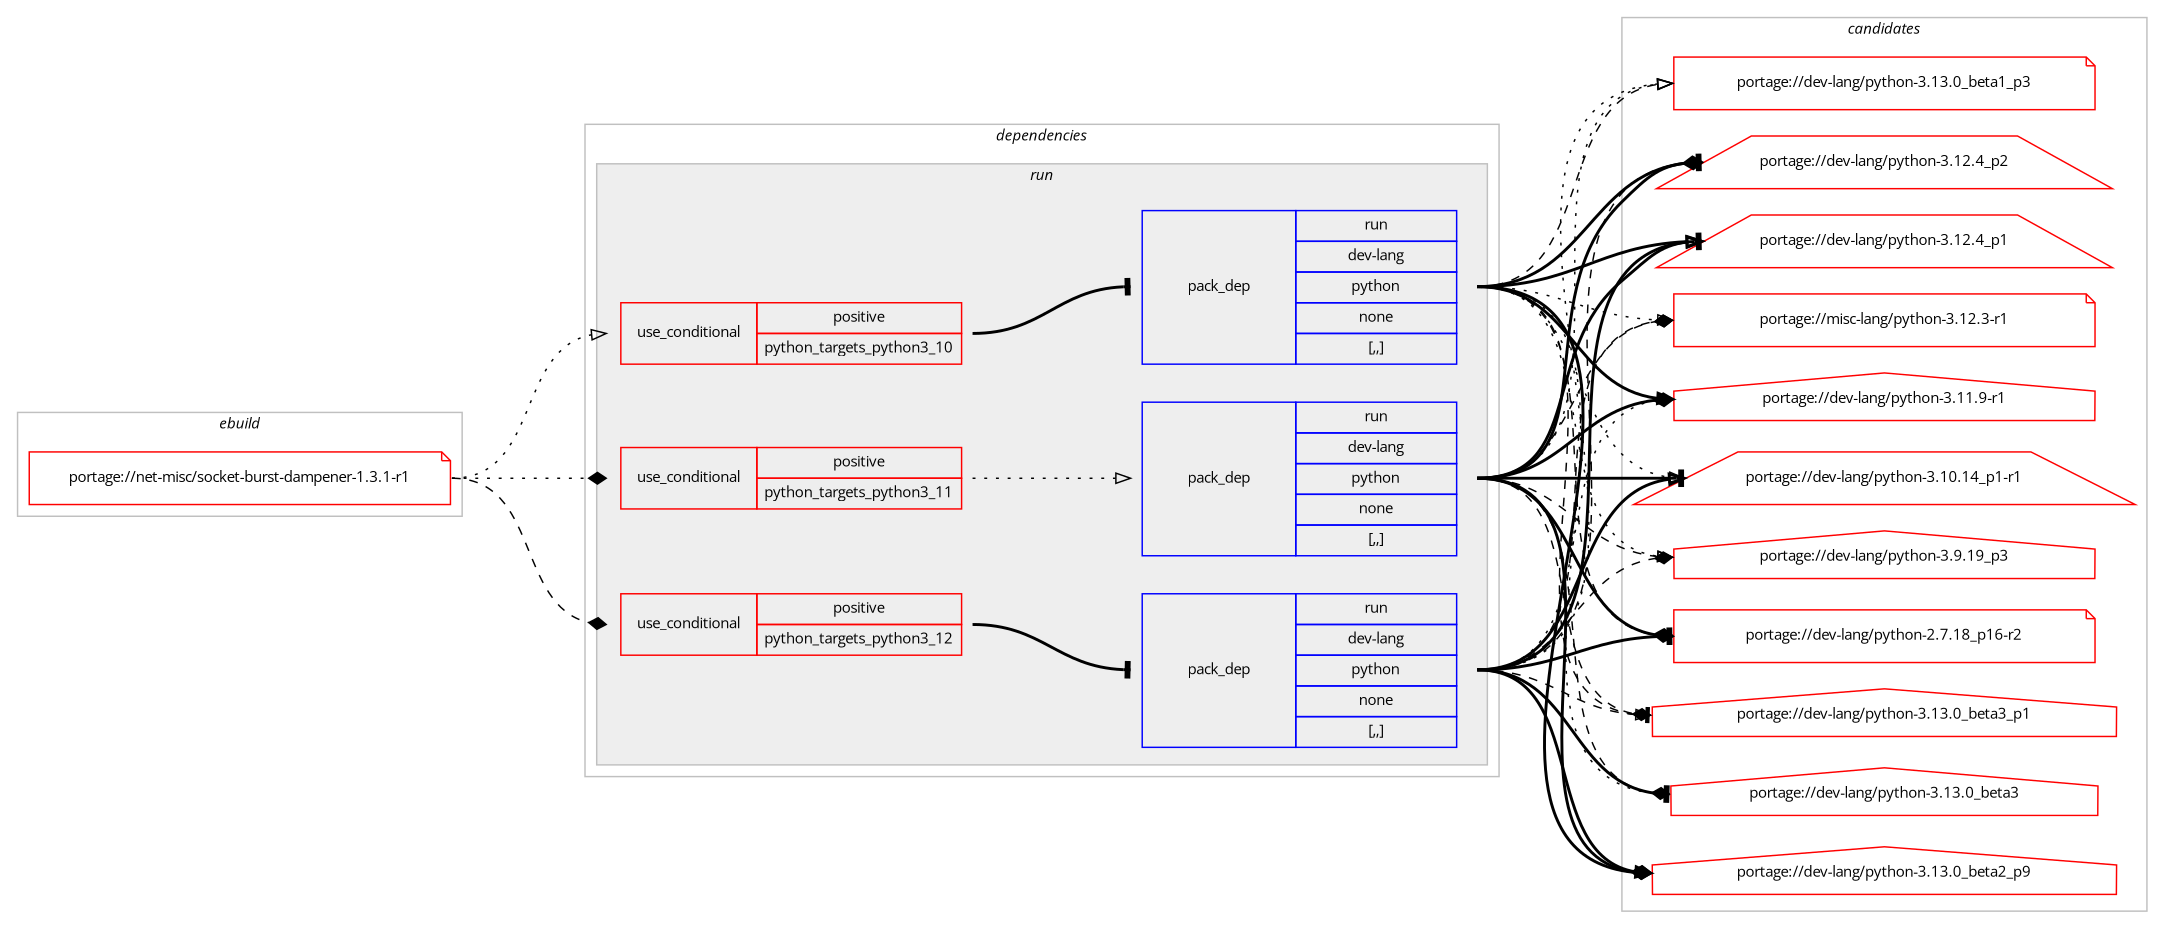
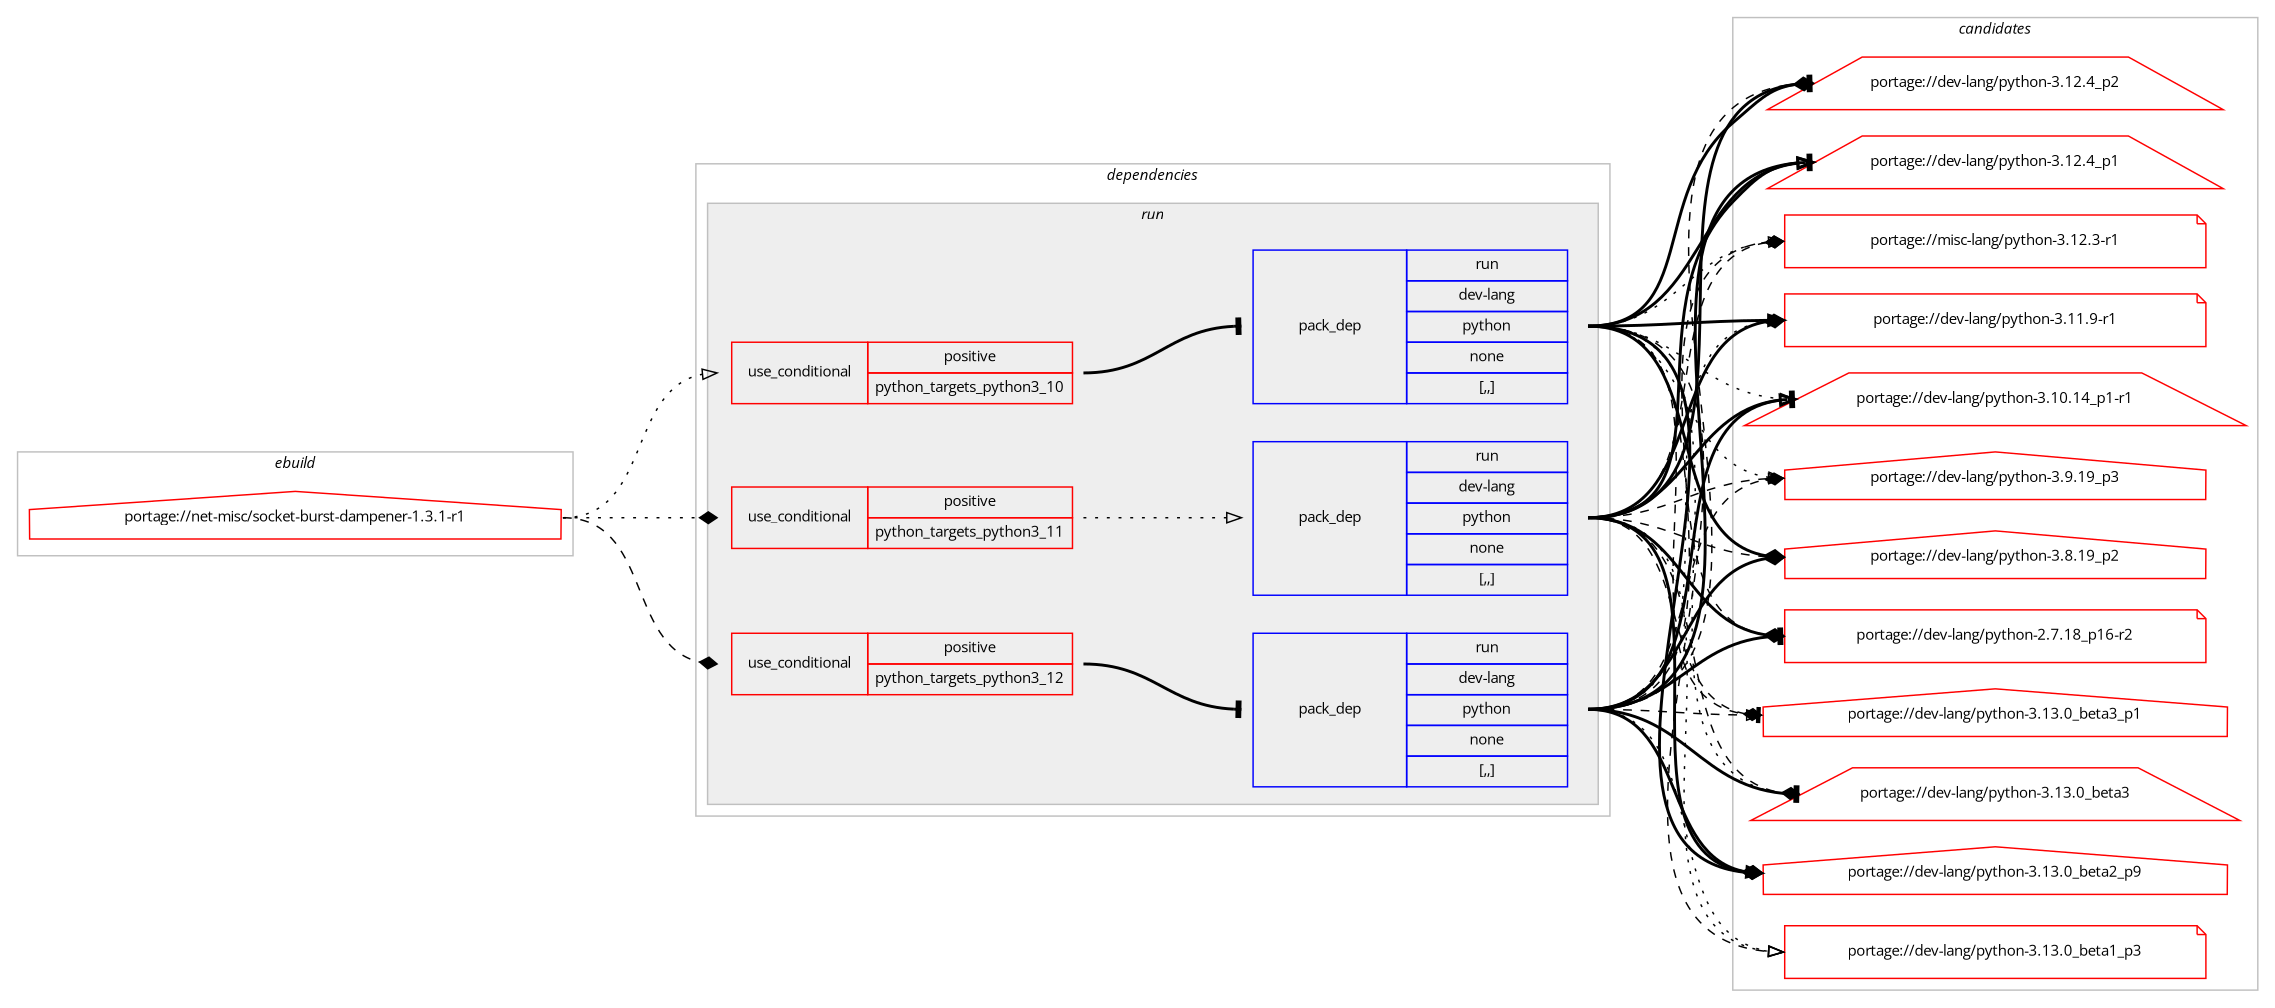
node "portage://dev-lang/python-3.11.9-r1": shape house -> note
node "portage://net-misc/socket-burst-dampener-1.3.1-r1": shape note -> house
node "portage://dev-lang/python-3.8.19_p2": added
node "portage://dev-lang/python-3.13.0_beta3": shape house -> trapezium
